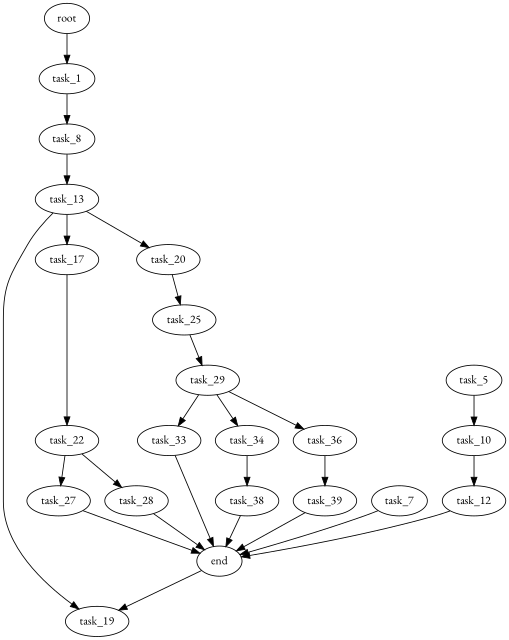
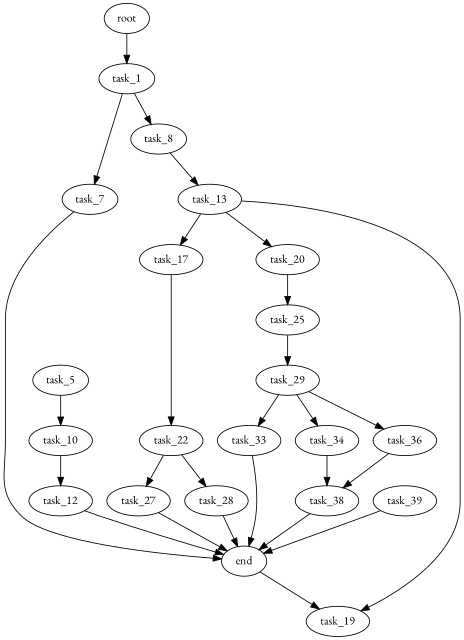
edge "task_1" -> "task_7": added
edge "task_36" -> "task_39": now "task_36" -> "task_38"
